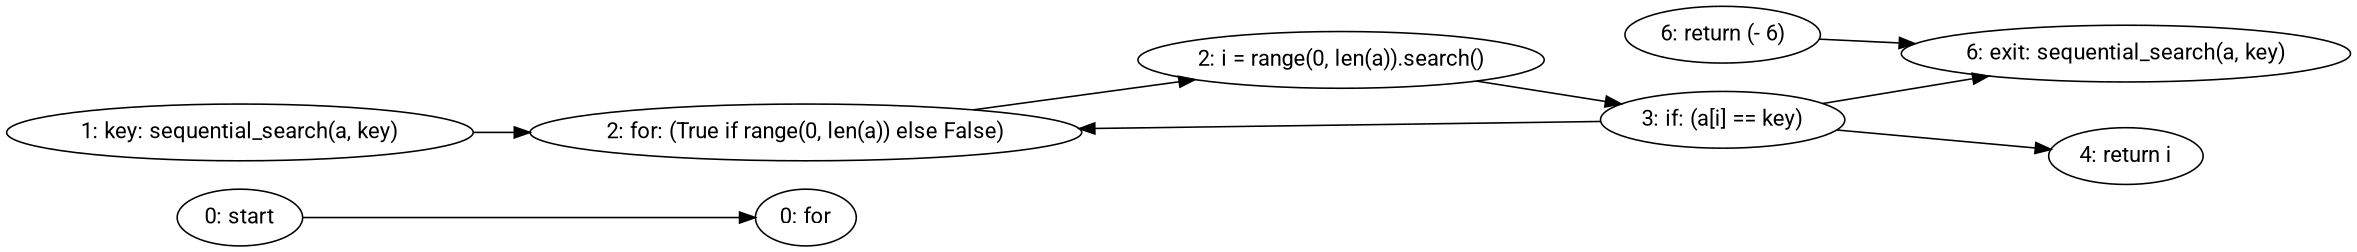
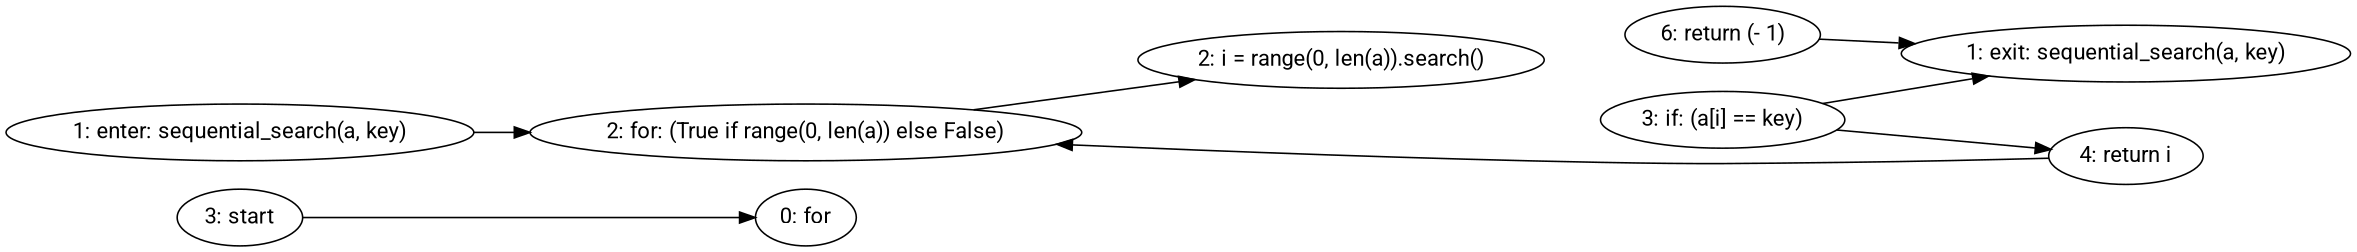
node "6: return (- 6)": label "6: return (- 6)" -> "6: return (- 1)"
node "6: exit: sequential_search(a, key)": label "6: exit: sequential_search(a, key)" -> "1: exit: sequential_search(a, key)"
edge "2: i = range(0, len(a)).search()" -> "3: if: (a[i] == key)": removed
edge "3: if: (a[i] == key)" -> "2: for: (True if range(0, len(a)) else False)": now "4: return i" -> "2: for: (True if range(0, len(a)) else False)"
node "1: key: sequential_search(a, key)": label "1: key: sequential_search(a, key)" -> "1: enter: sequential_search(a, key)"
node "0: start": label "0: start" -> "3: start"
